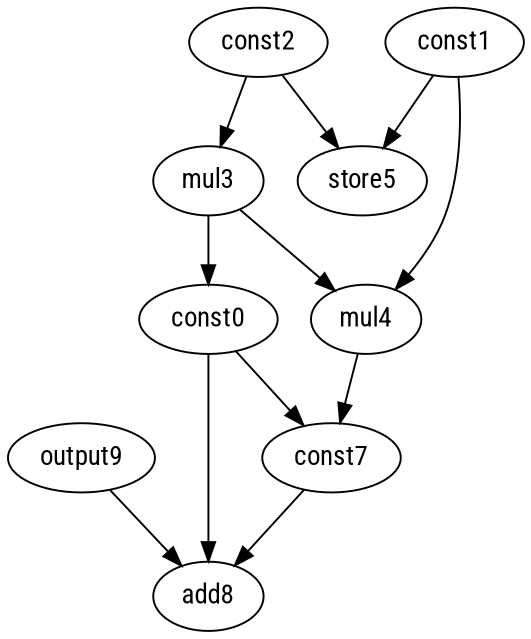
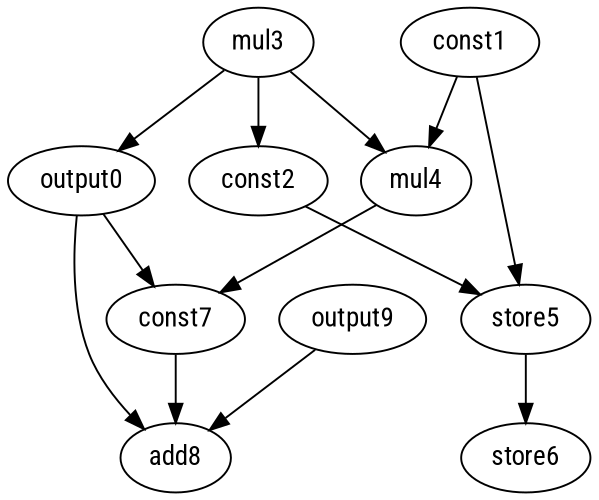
edge "const2" -> "mul3": reversed
node "const0": label "const0" -> "output0"
node "store6": added
